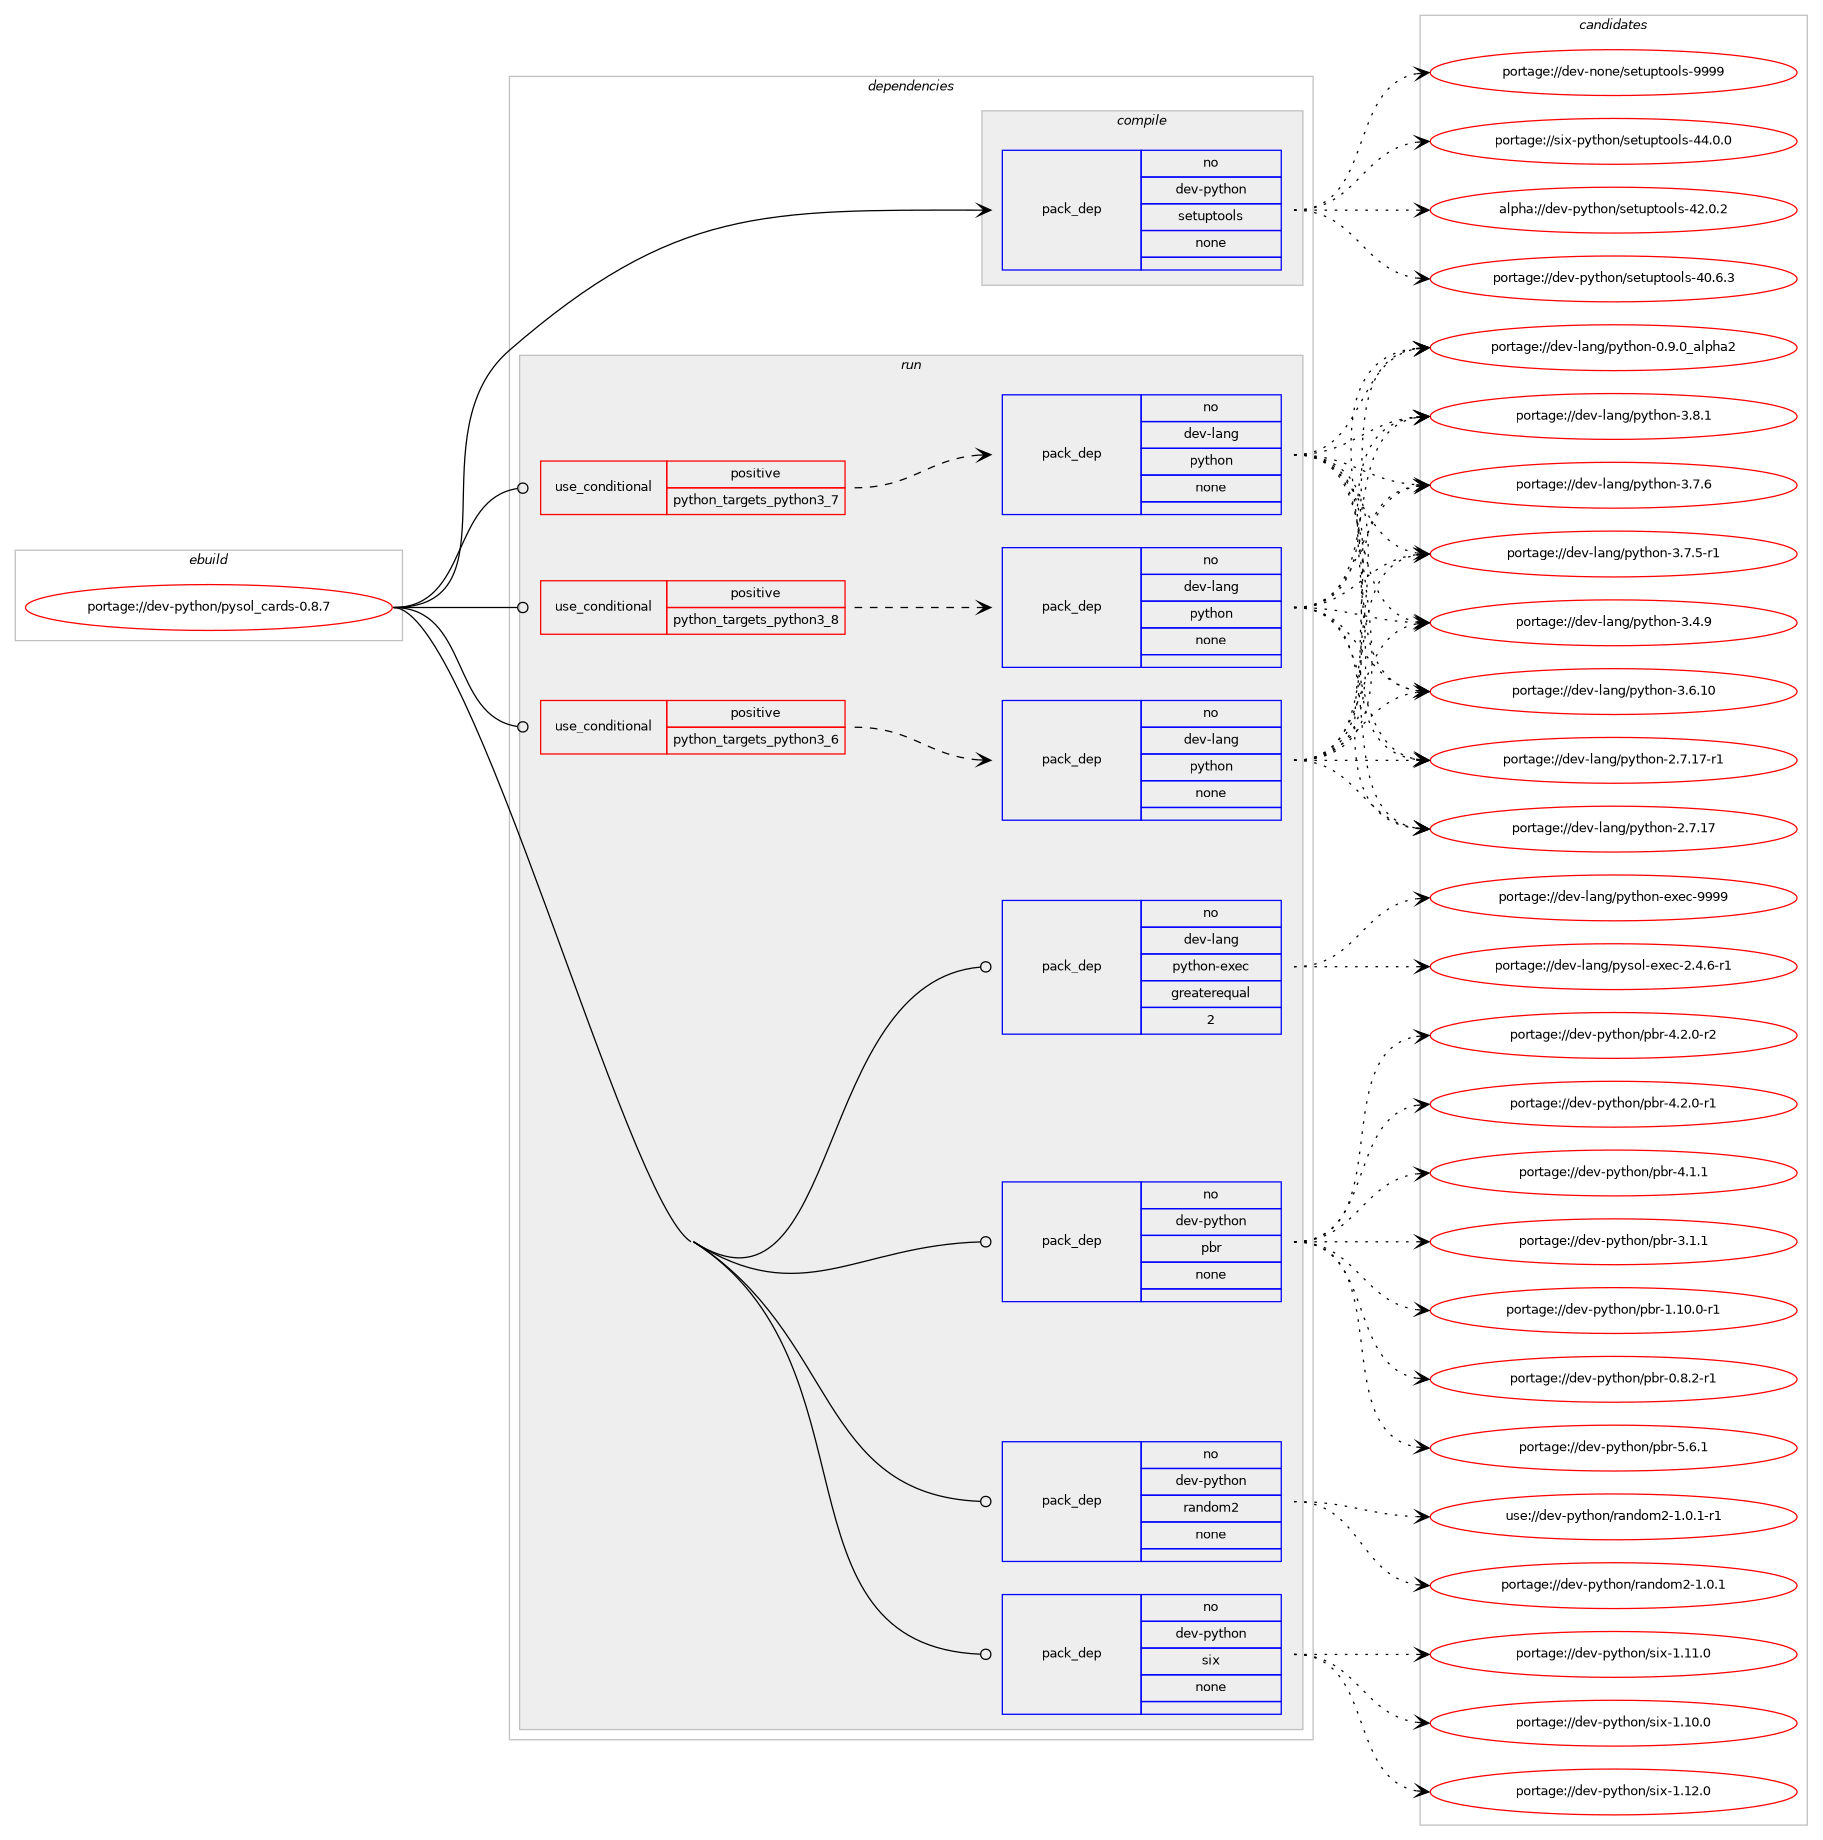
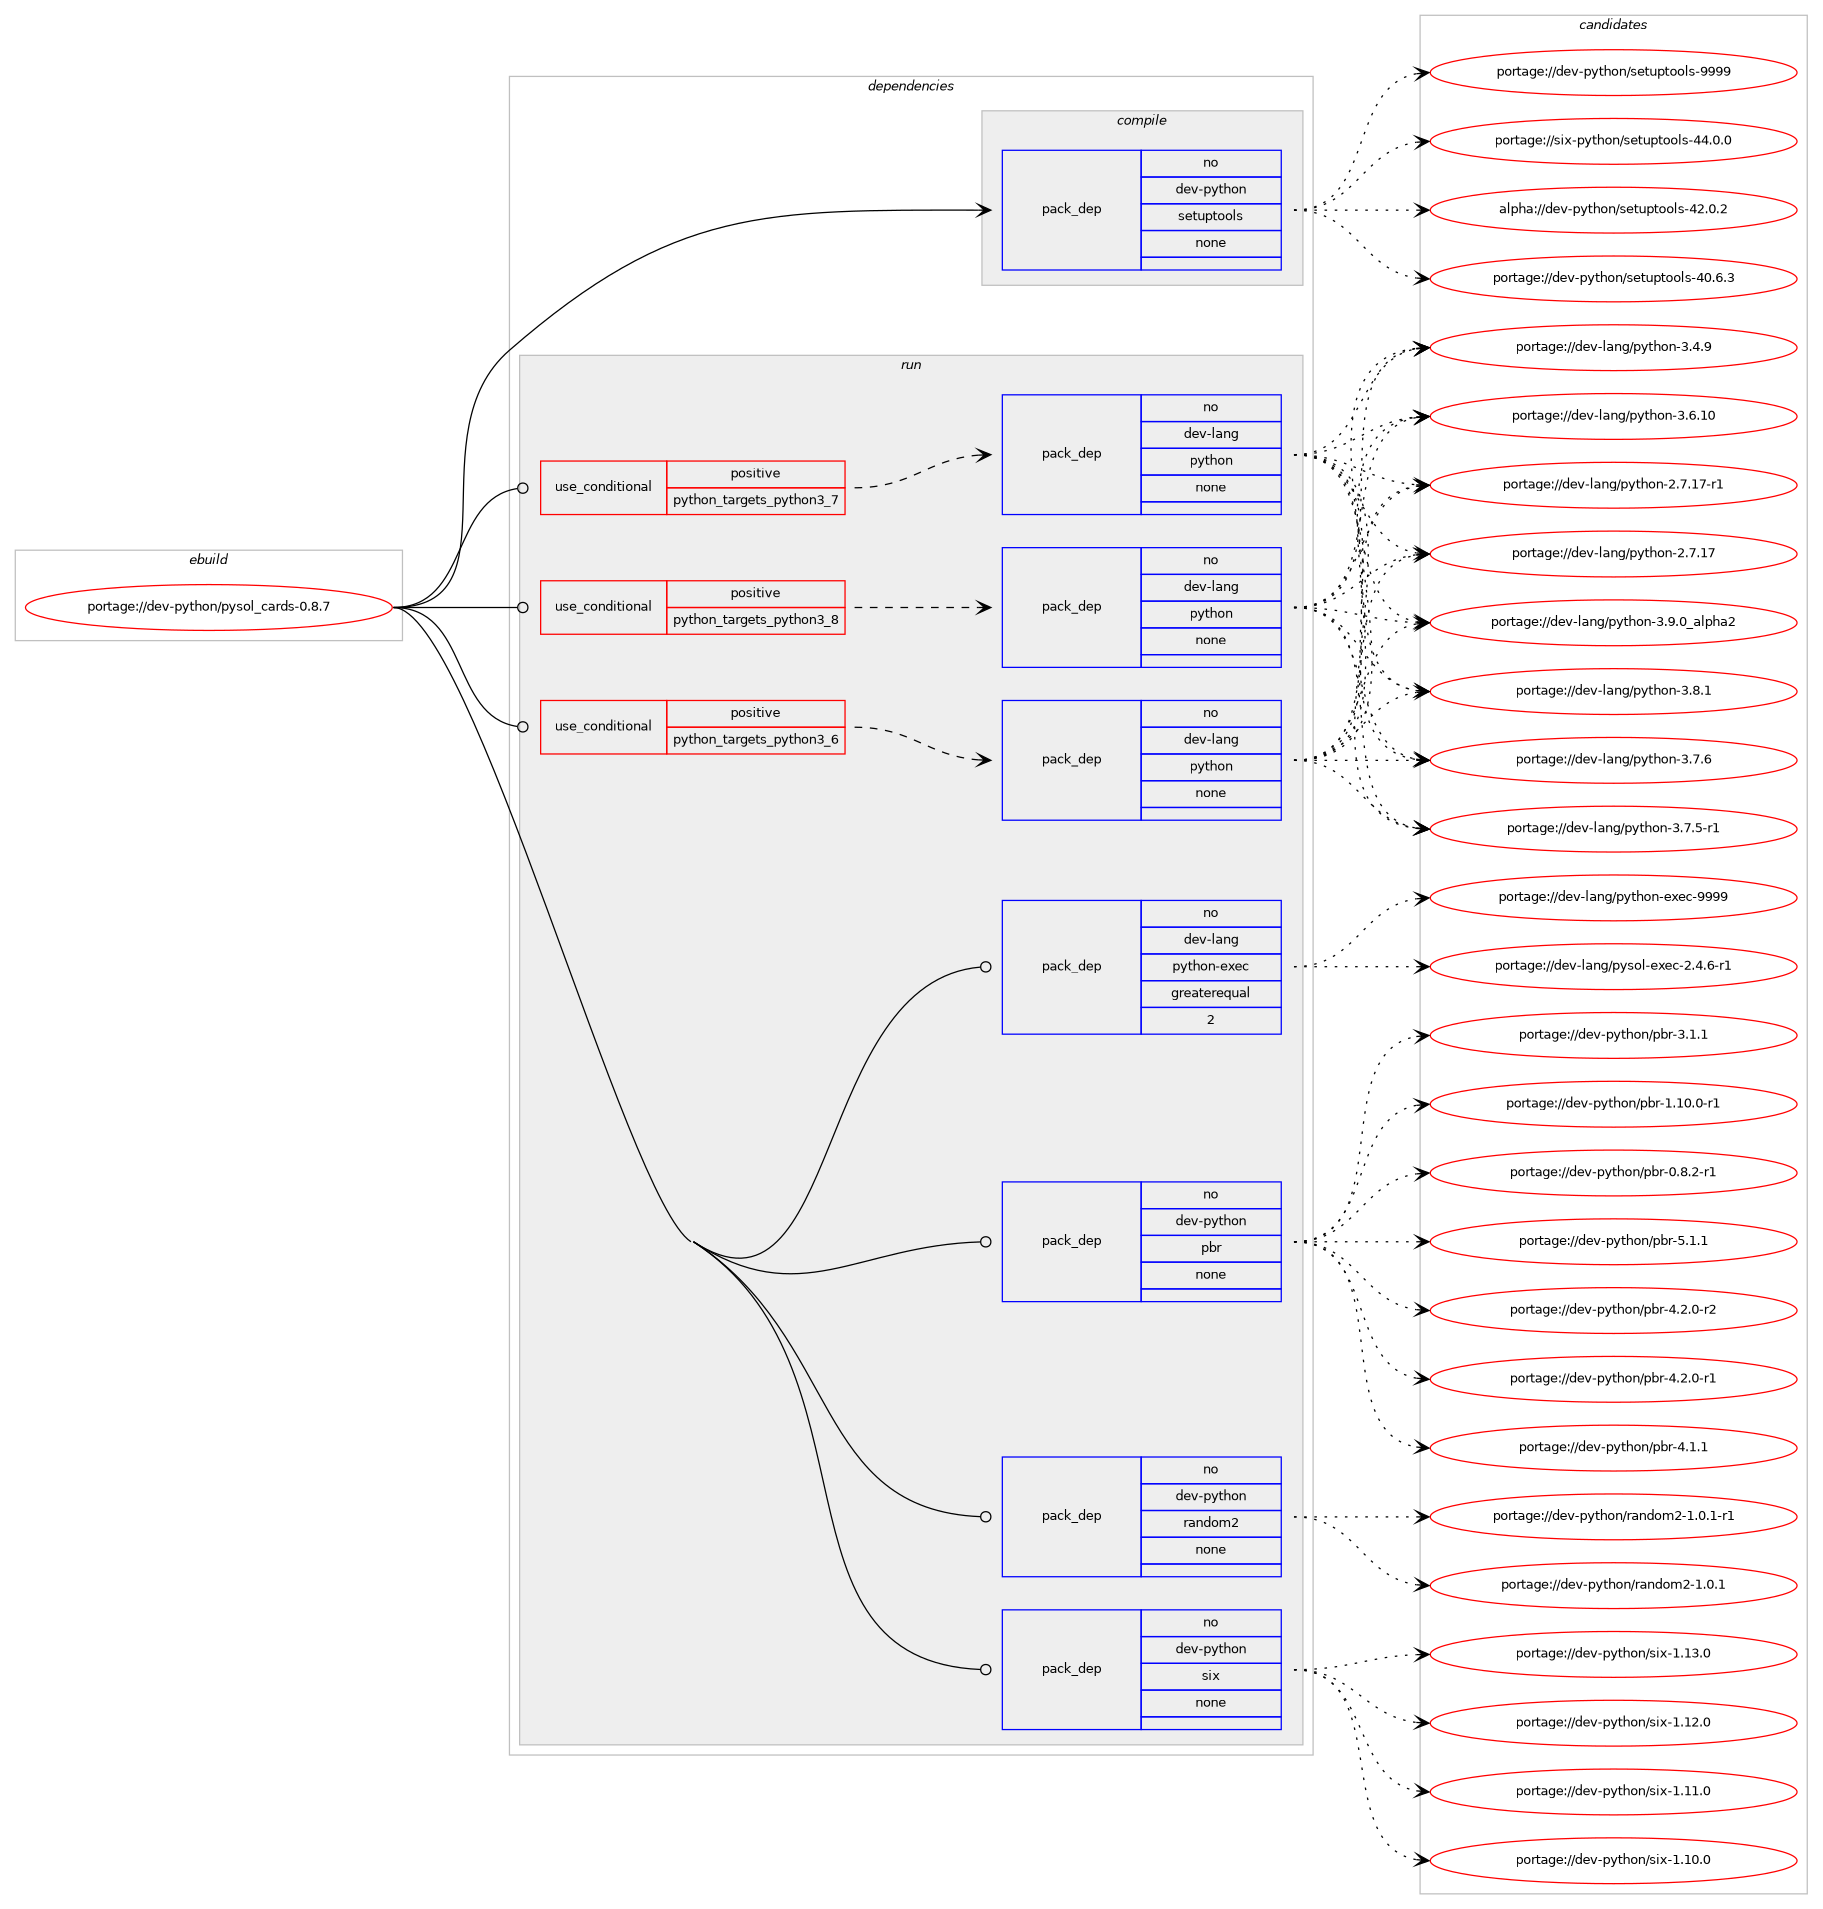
node "portage://dev-none/setuptools-9999": label "portage://dev-none/setuptools-9999" -> "portage://dev-python/setuptools-9999"
node "portage://dev-lang/python-0.9.0_alpha2": label "portage://dev-lang/python-0.9.0_alpha2" -> "portage://dev-lang/python-3.9.0_alpha2"
node "portage://dev-python/pbr-5.6.1": label "portage://dev-python/pbr-5.6.1" -> "portage://dev-python/pbr-5.1.1"
node "use://dev-python/random2-1.0.1-r1": label "use://dev-python/random2-1.0.1-r1" -> "portage://dev-python/random2-1.0.1-r1"
node "portage://dev-python/six-1.13.0": added
